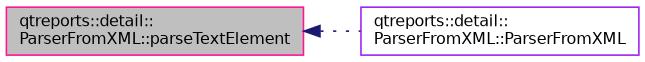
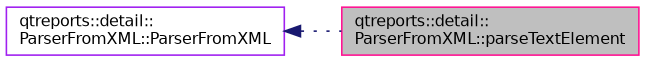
edge "qtreports::detail:: ParserFromXML::ParserFromXML" -> "qtreports::detail:: ParserFromXML::parseTextElement": reversed
